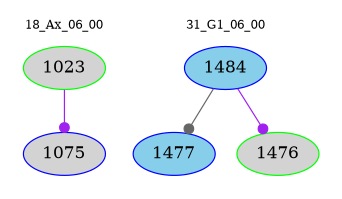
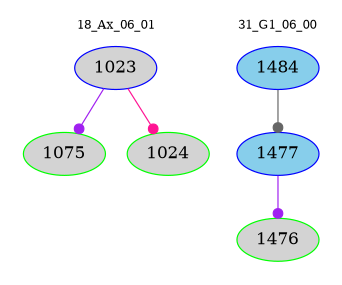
cluster "18_Ax_06_00": label "18_Ax_06_00" -> "18_Ax_06_01"
node "1023": color green -> blue
edge "1484" -> "1476": now "1477" -> "1476"
node "1075": color blue -> green
node "1024": added
